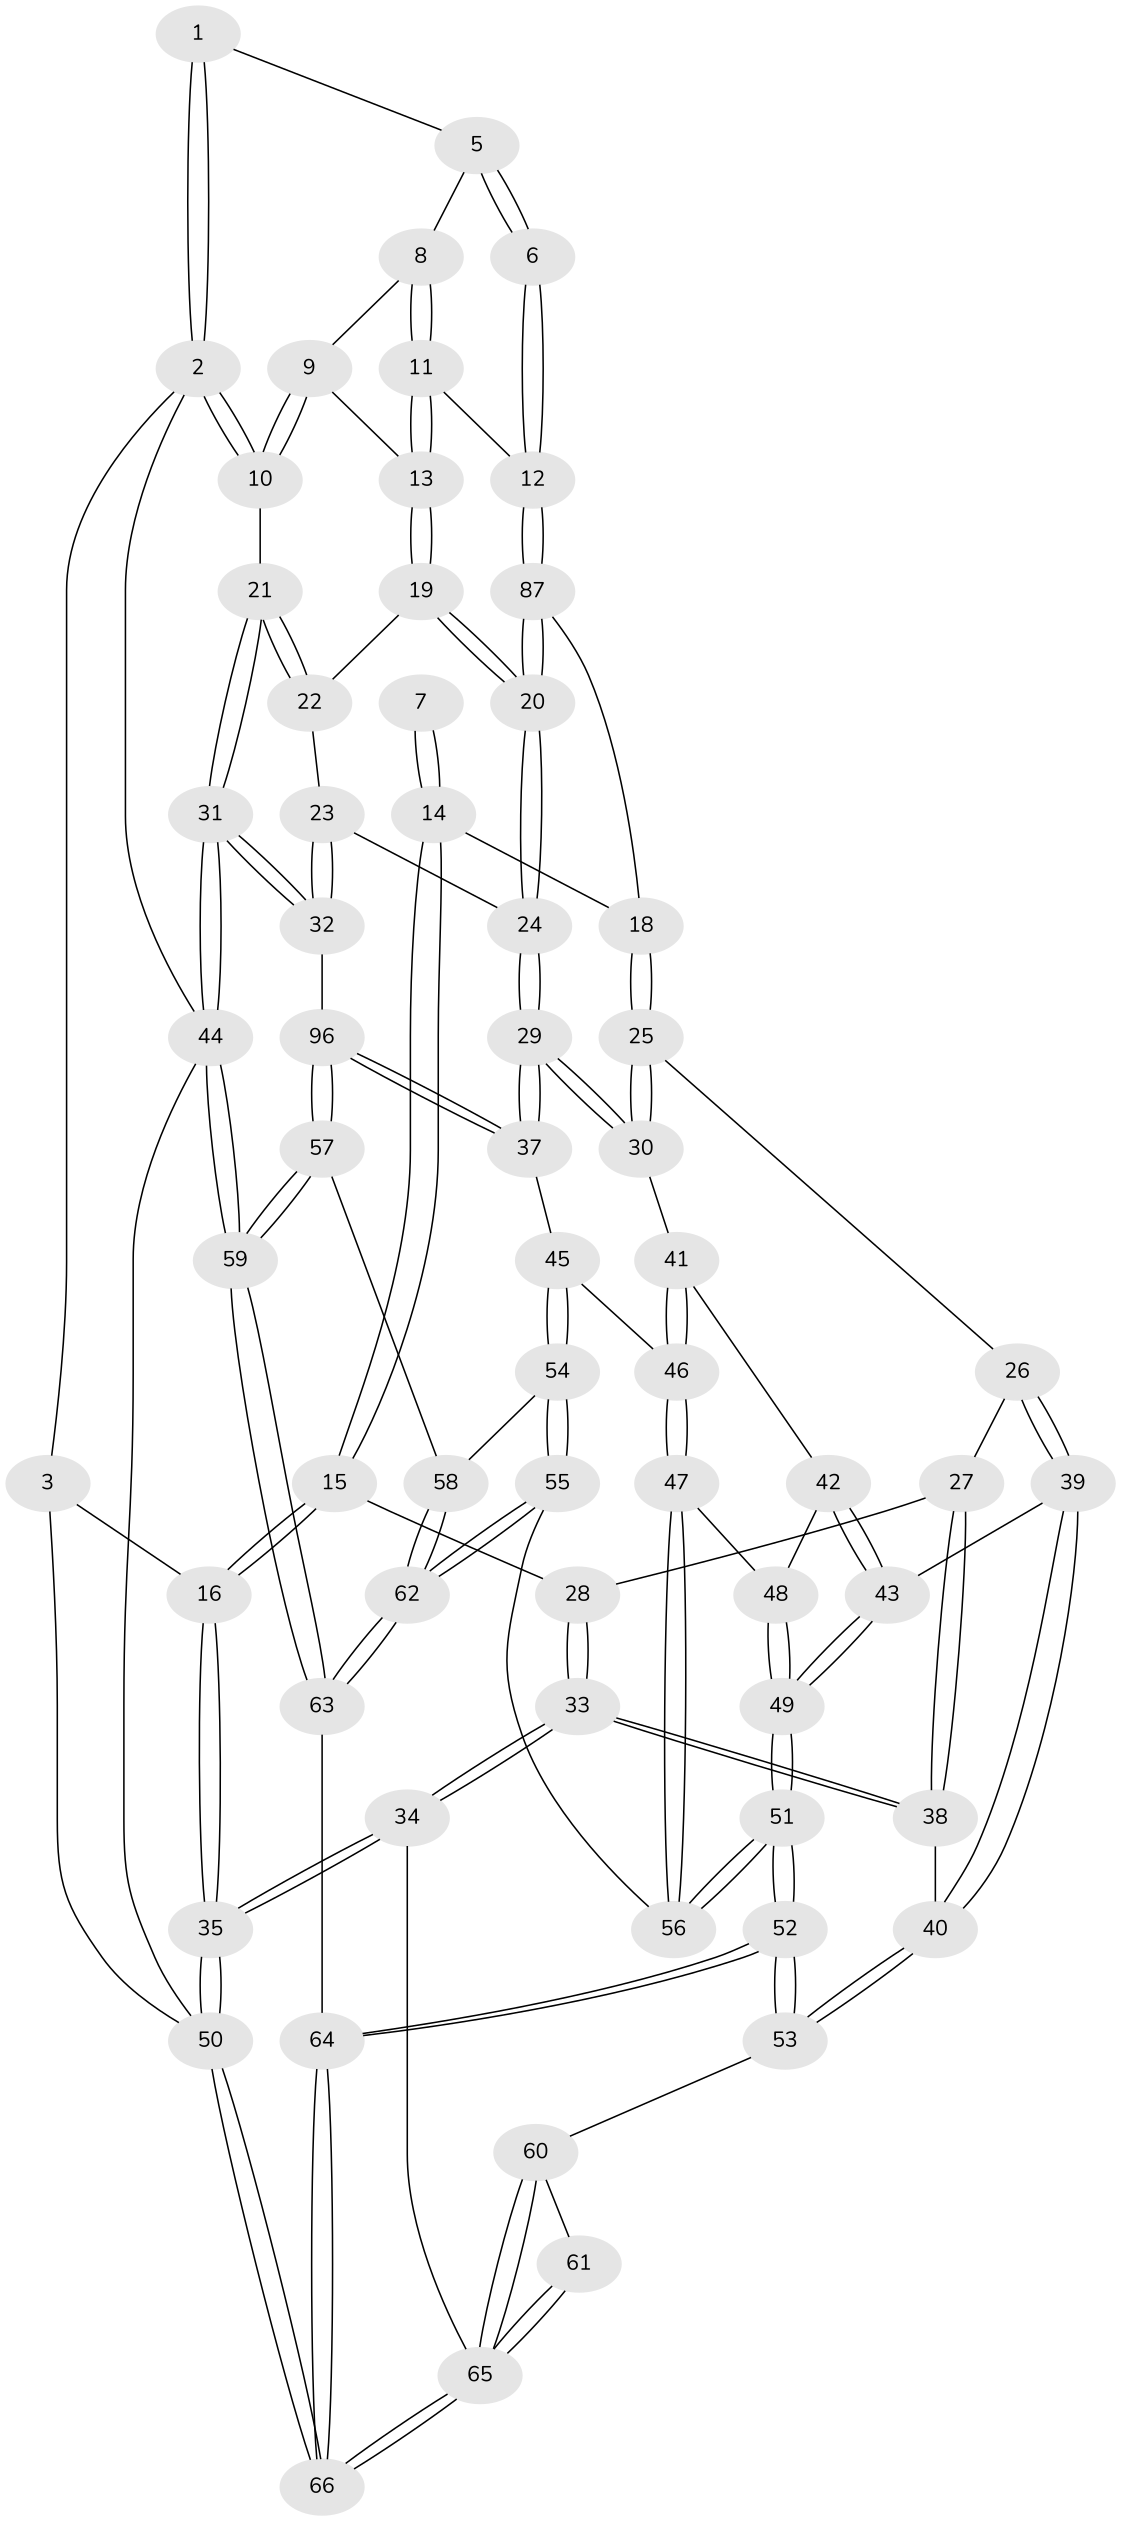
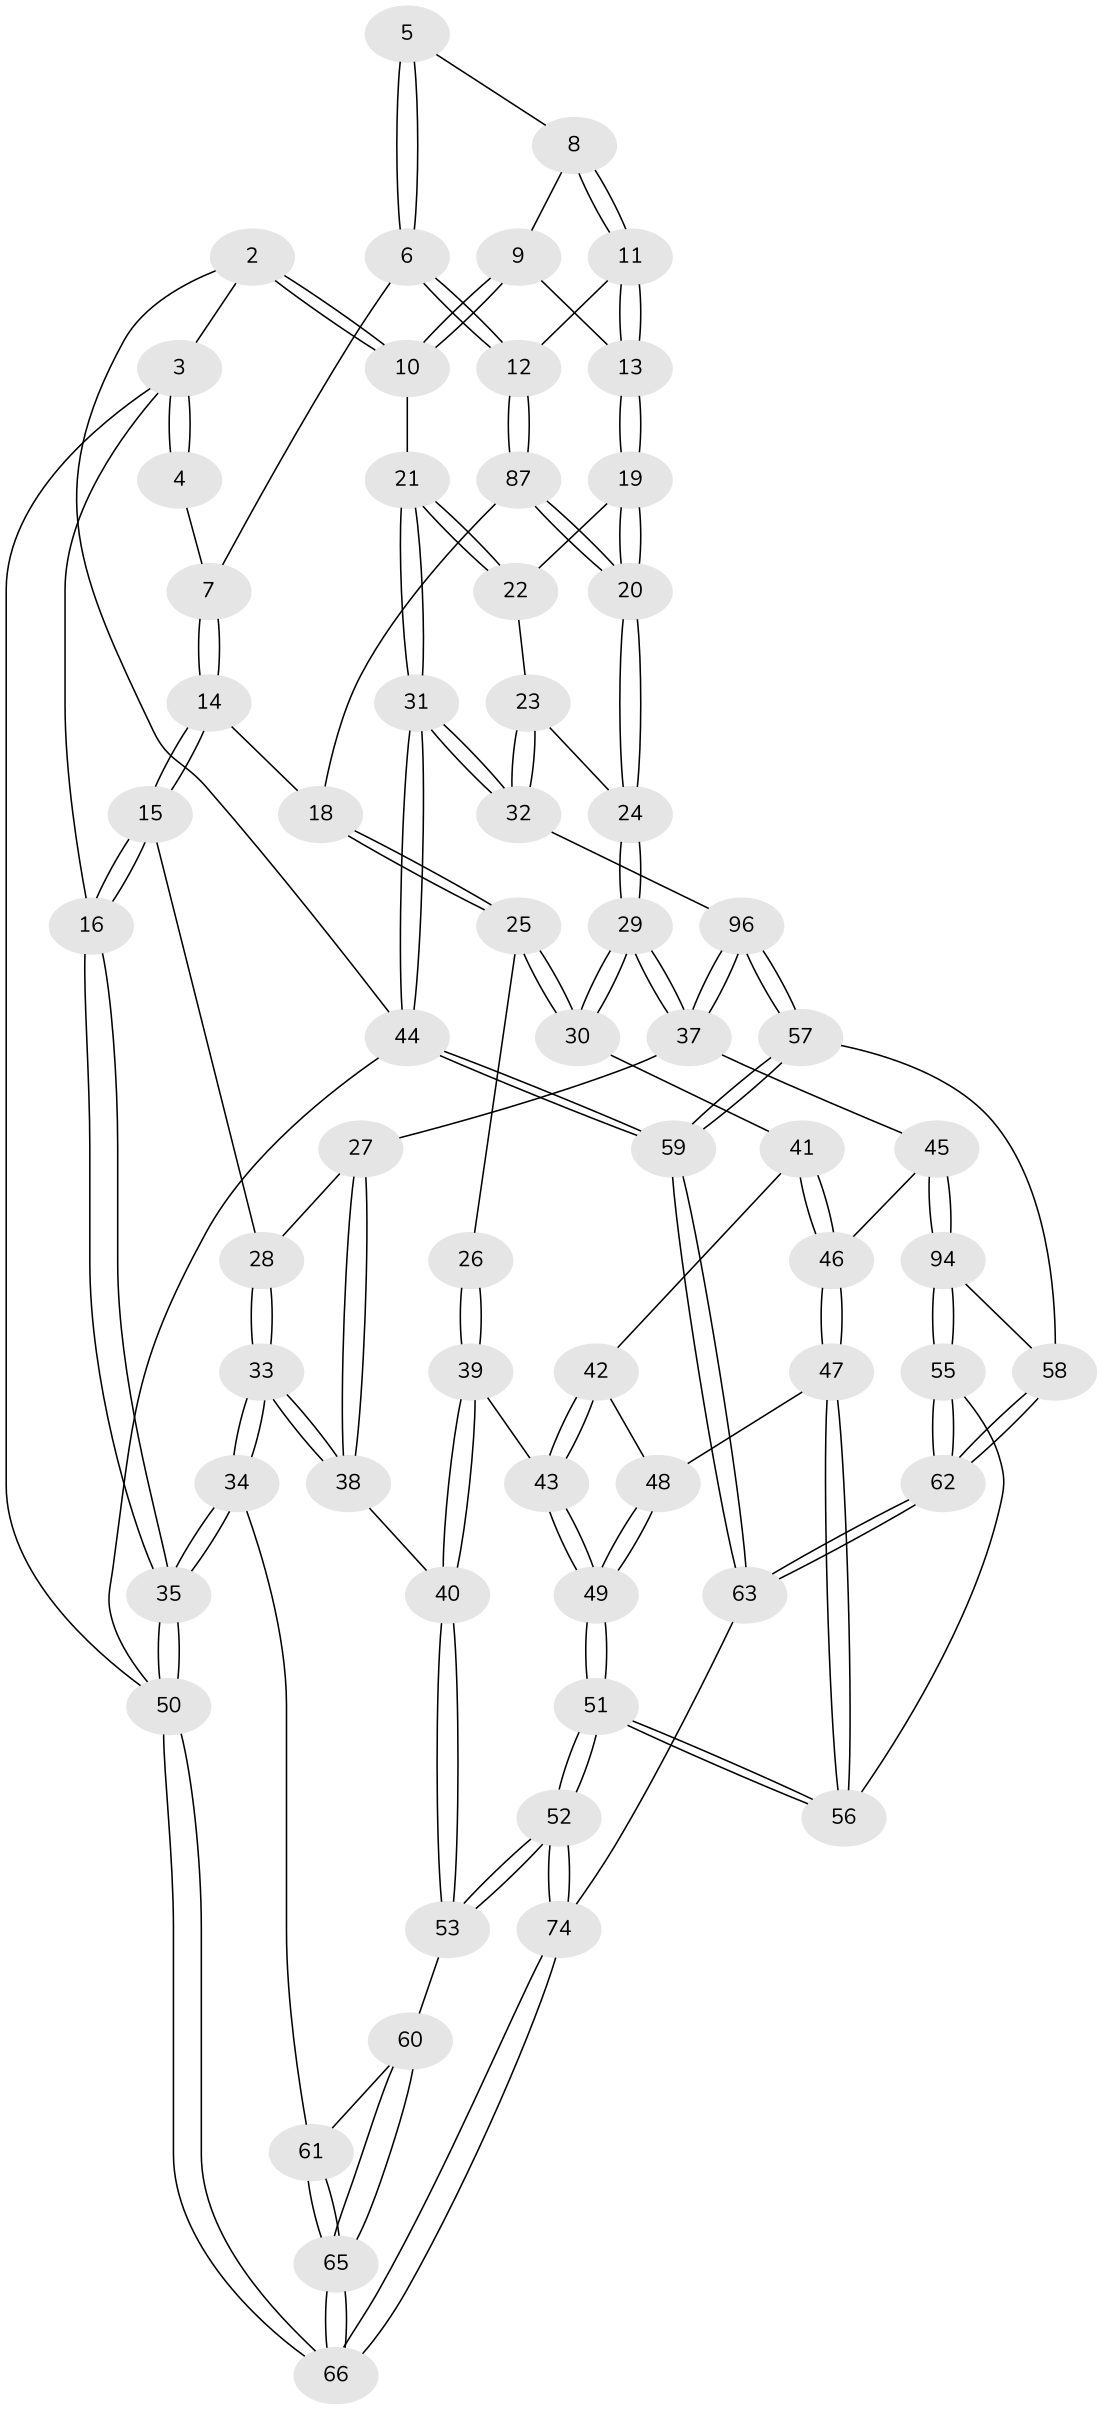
node "1": removed
edge "6" -- "7": added
node "4": added
node "54": label "54" -> "94"
edge "26" -- "27": now "37" -- "27"
node "64": label "64" -> "74"
edge "34" -- "65": now "34" -- "61"
